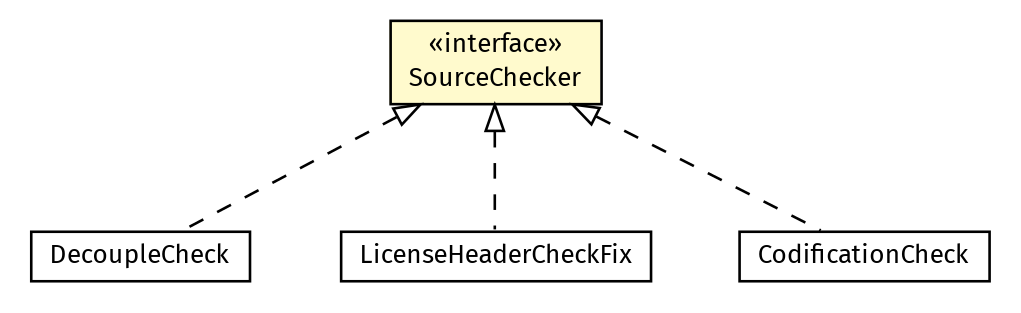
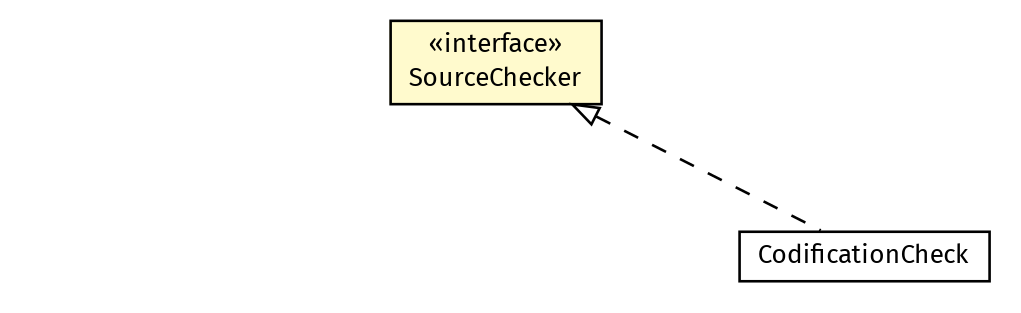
node "DecoupleCheck": removed
node "LicenseHeaderCheckFix": removed
